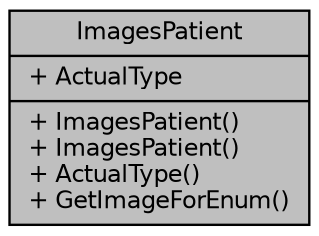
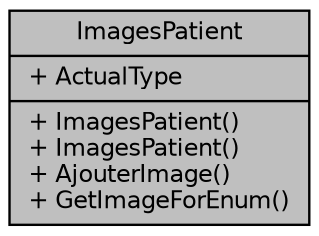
node "ImagesPatient": text "+ ActualType()" -> "+ AjouterImage()"
